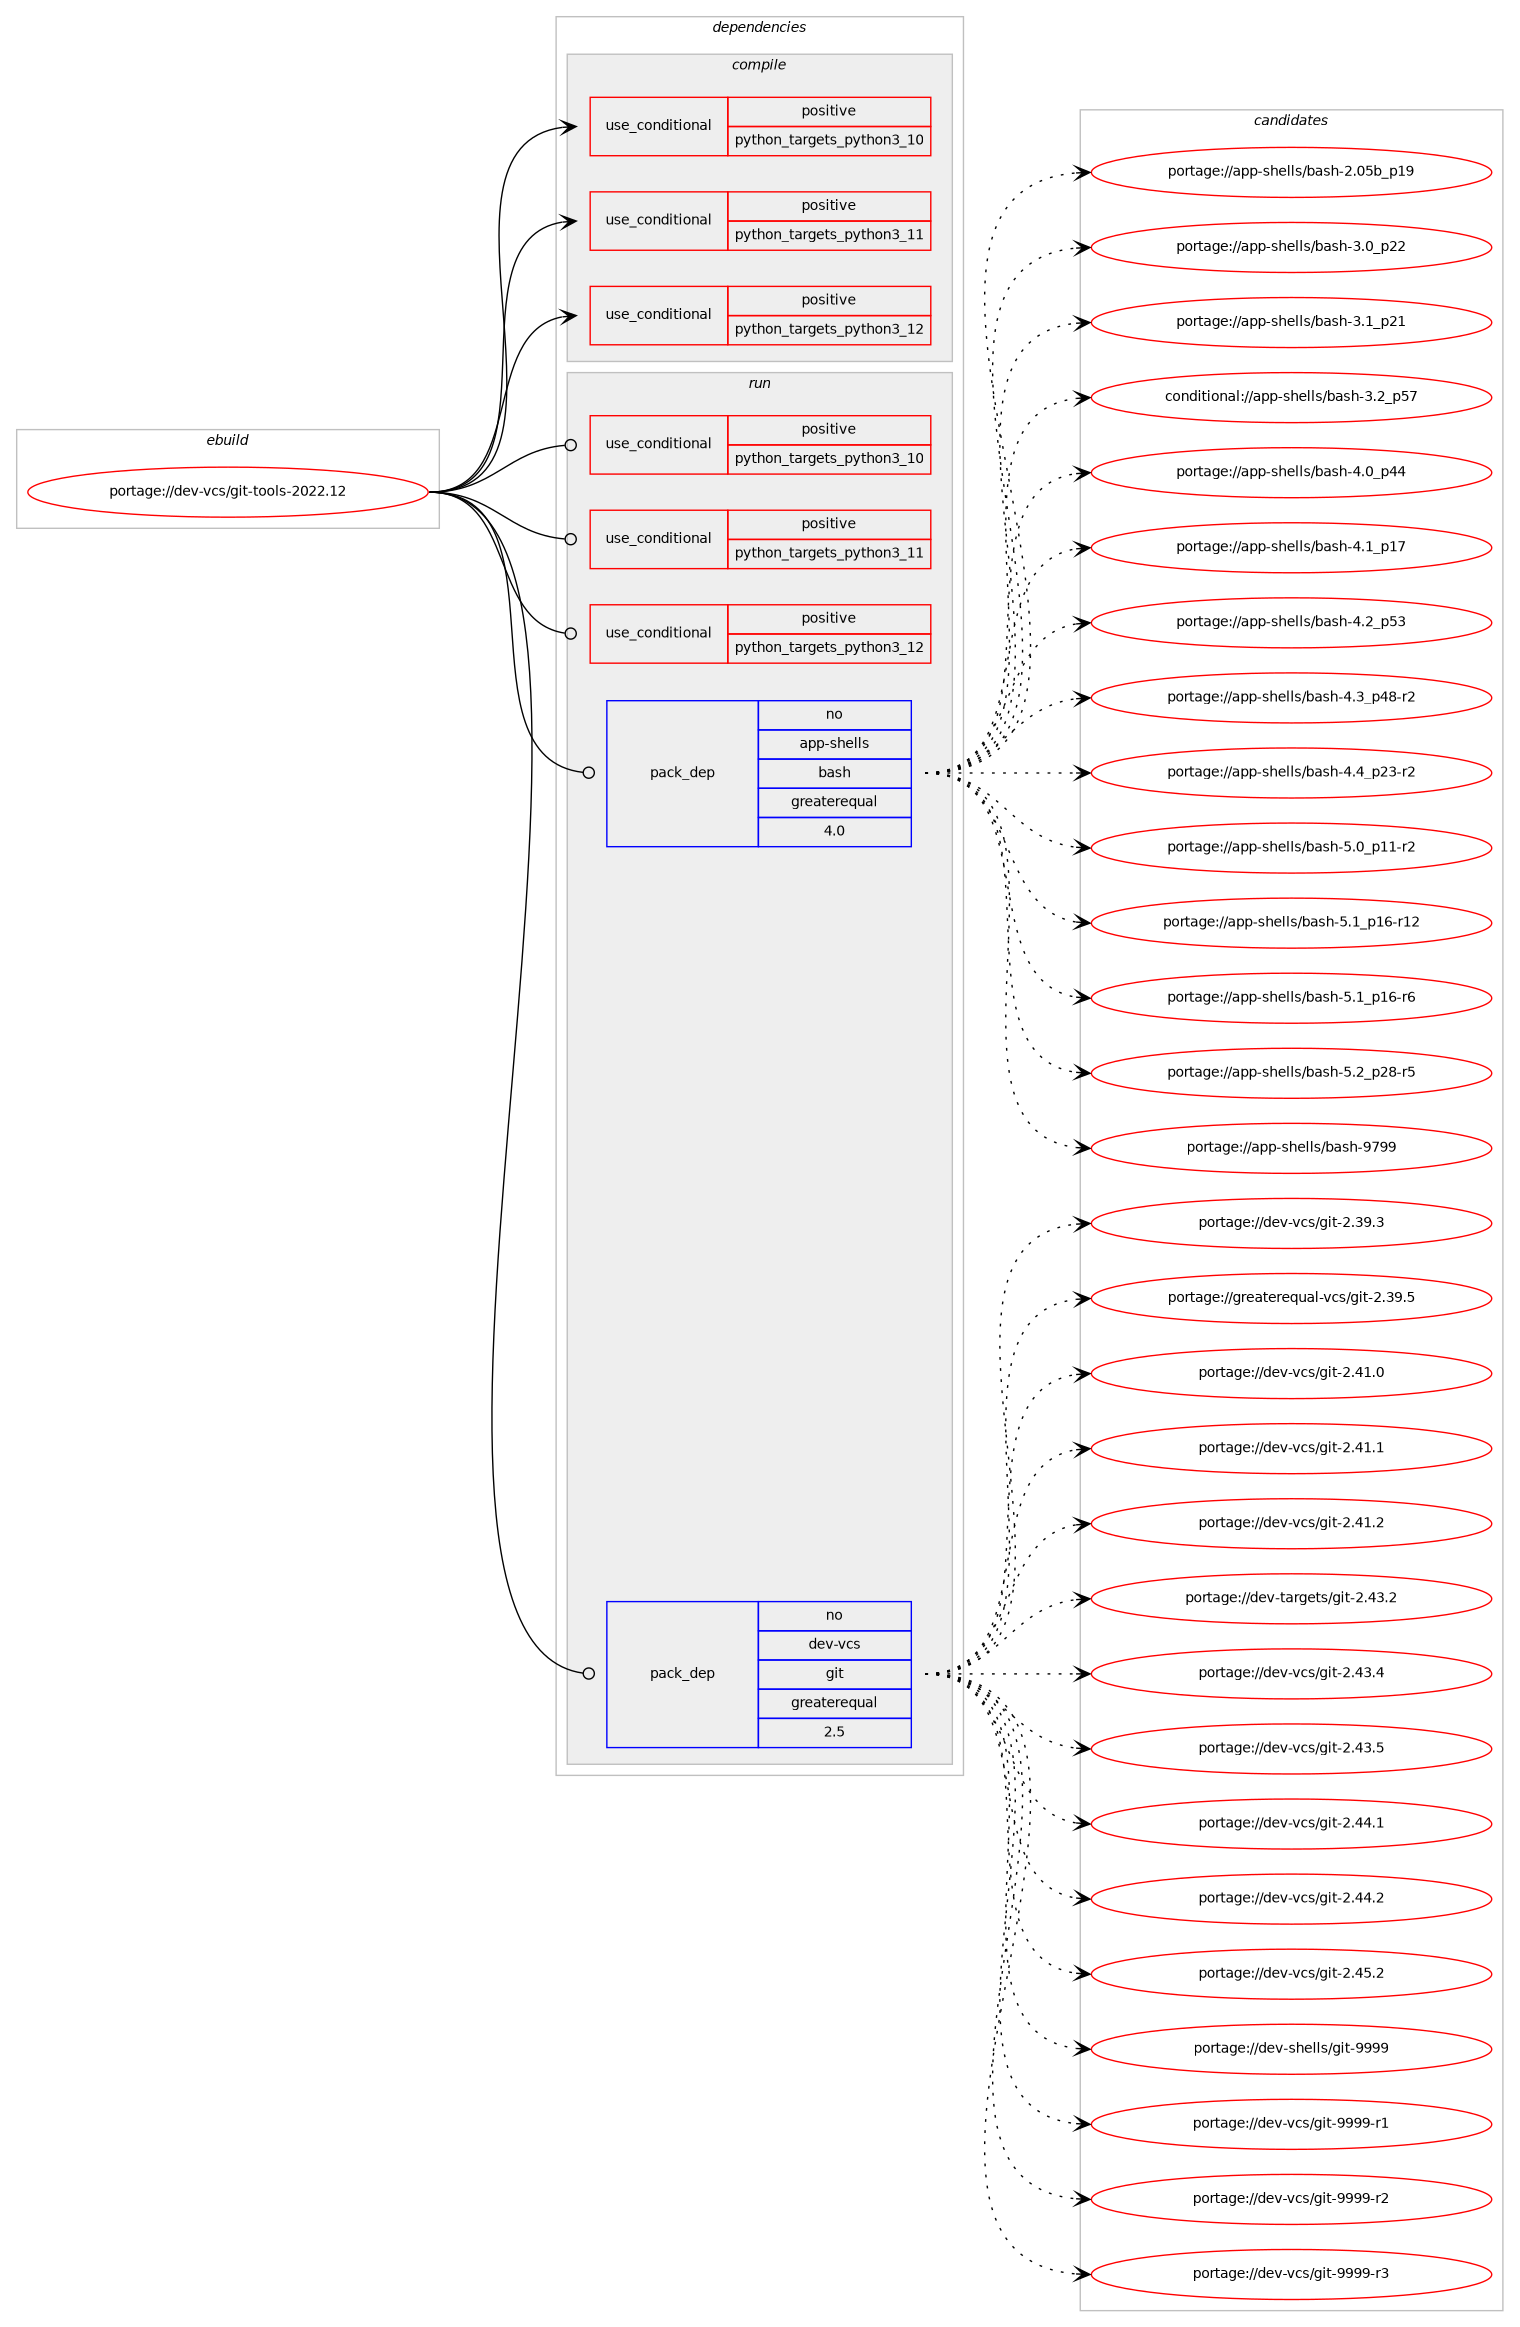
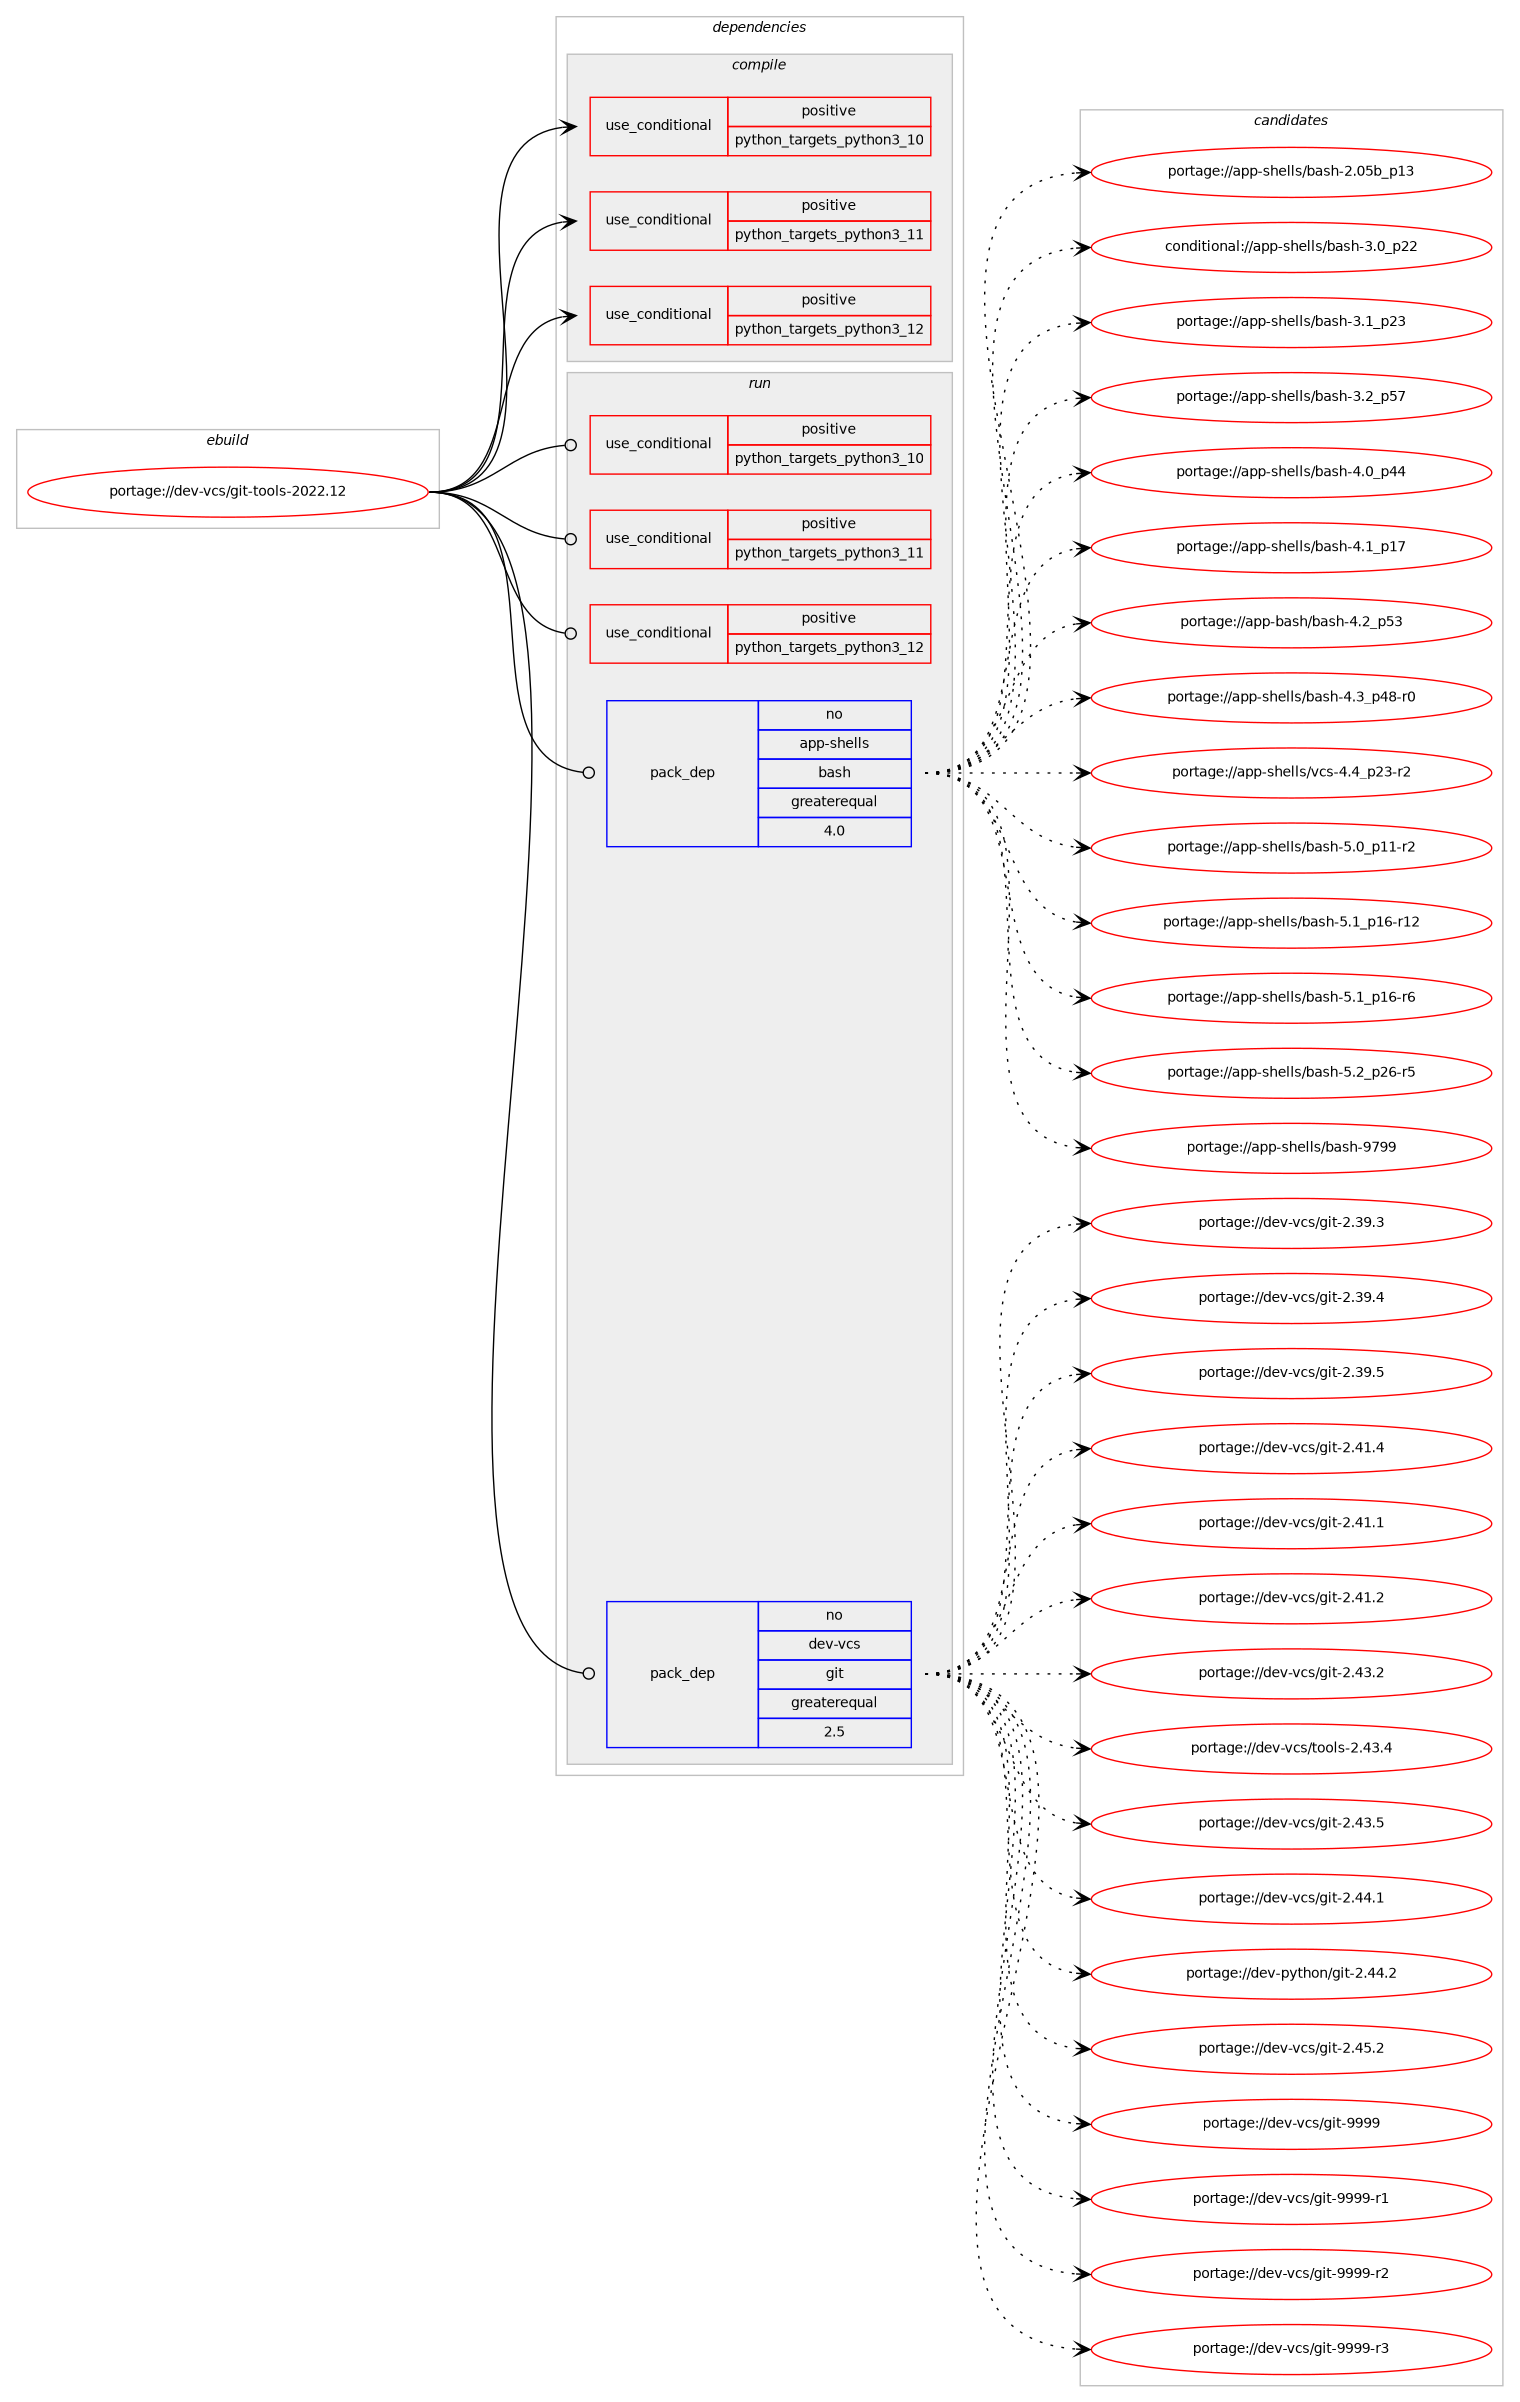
node "portage://app-shells/bash-2.05b_p19": label "portage://app-shells/bash-2.05b_p19" -> "portage://app-shells/bash-2.05b_p13"
node "portage://app-shells/bash-3.0_p22": label "portage://app-shells/bash-3.0_p22" -> "conditional://app-shells/bash-3.0_p22"
node "portage://app-shells/bash-3.1_p21": label "portage://app-shells/bash-3.1_p21" -> "portage://app-shells/bash-3.1_p23"
node "conditional://app-shells/bash-3.2_p57": label "conditional://app-shells/bash-3.2_p57" -> "portage://app-shells/bash-3.2_p57"
node "portage://app-shells/bash-4.2_p53": label "portage://app-shells/bash-4.2_p53" -> "portage://app-bash/bash-4.2_p53"
node "portage://app-shells/bash-4.3_p48-r2": label "portage://app-shells/bash-4.3_p48-r2" -> "portage://app-shells/bash-4.3_p48-r0"
node "portage://app-shells/bash-4.4_p23-r2": label "portage://app-shells/bash-4.4_p23-r2" -> "portage://app-shells/vcs-4.4_p23-r2"
node "portage://app-shells/bash-5.2_p28-r5": label "portage://app-shells/bash-5.2_p28-r5" -> "portage://app-shells/bash-5.2_p26-r5"
node "portage://dev-vcs/git-2.39.4": added
node "portage://greaterequal-vcs/git-2.39.5": label "portage://greaterequal-vcs/git-2.39.5" -> "portage://dev-vcs/git-2.39.5"
node "portage://dev-vcs/git-2.41.0": label "portage://dev-vcs/git-2.41.0" -> "portage://dev-vcs/git-2.41.4"
node "portage://dev-targets/git-2.43.2": label "portage://dev-targets/git-2.43.2" -> "portage://dev-vcs/git-2.43.2"
node "portage://dev-vcs/git-2.43.4": label "portage://dev-vcs/git-2.43.4" -> "portage://dev-vcs/tools-2.43.4"
node "portage://dev-vcs/git-2.44.2": label "portage://dev-vcs/git-2.44.2" -> "portage://dev-python/git-2.44.2"
node "portage://dev-shells/git-9999": label "portage://dev-shells/git-9999" -> "portage://dev-vcs/git-9999"
